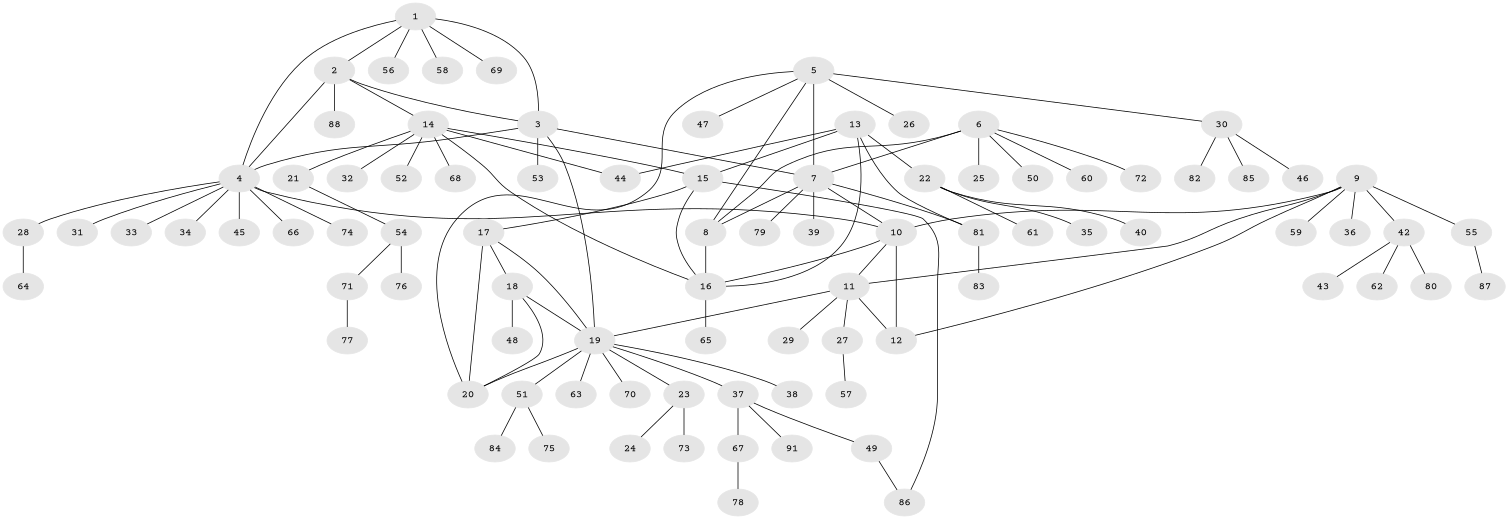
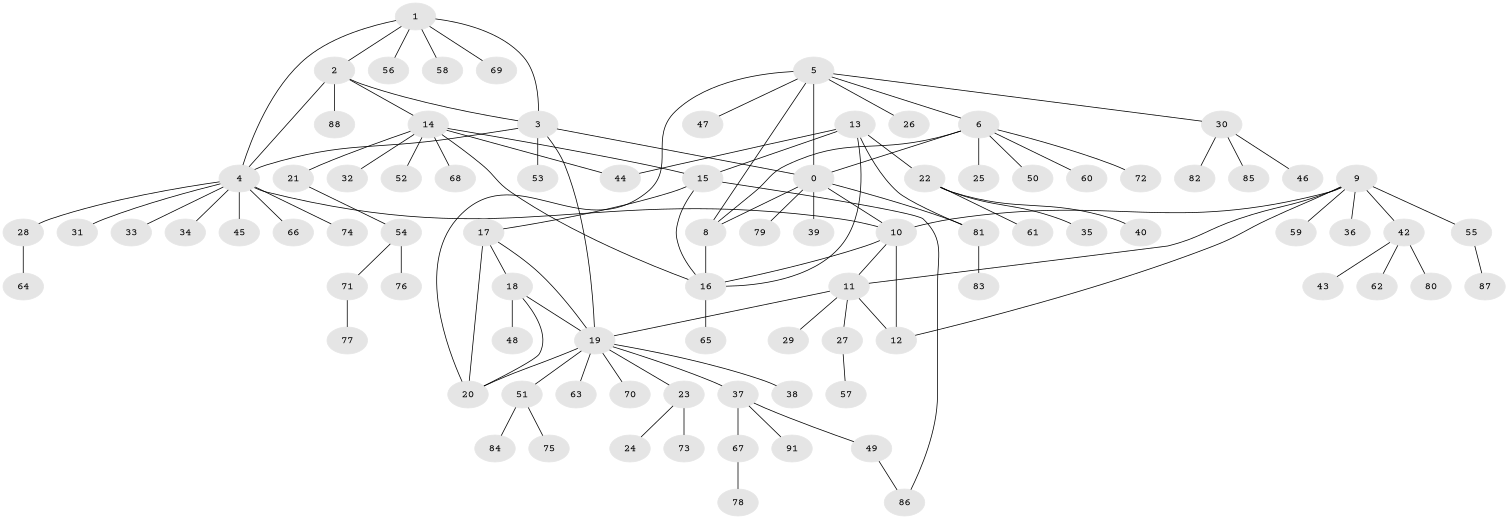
edge "5" -- "6": added
node "7": label "7" -> "0"
